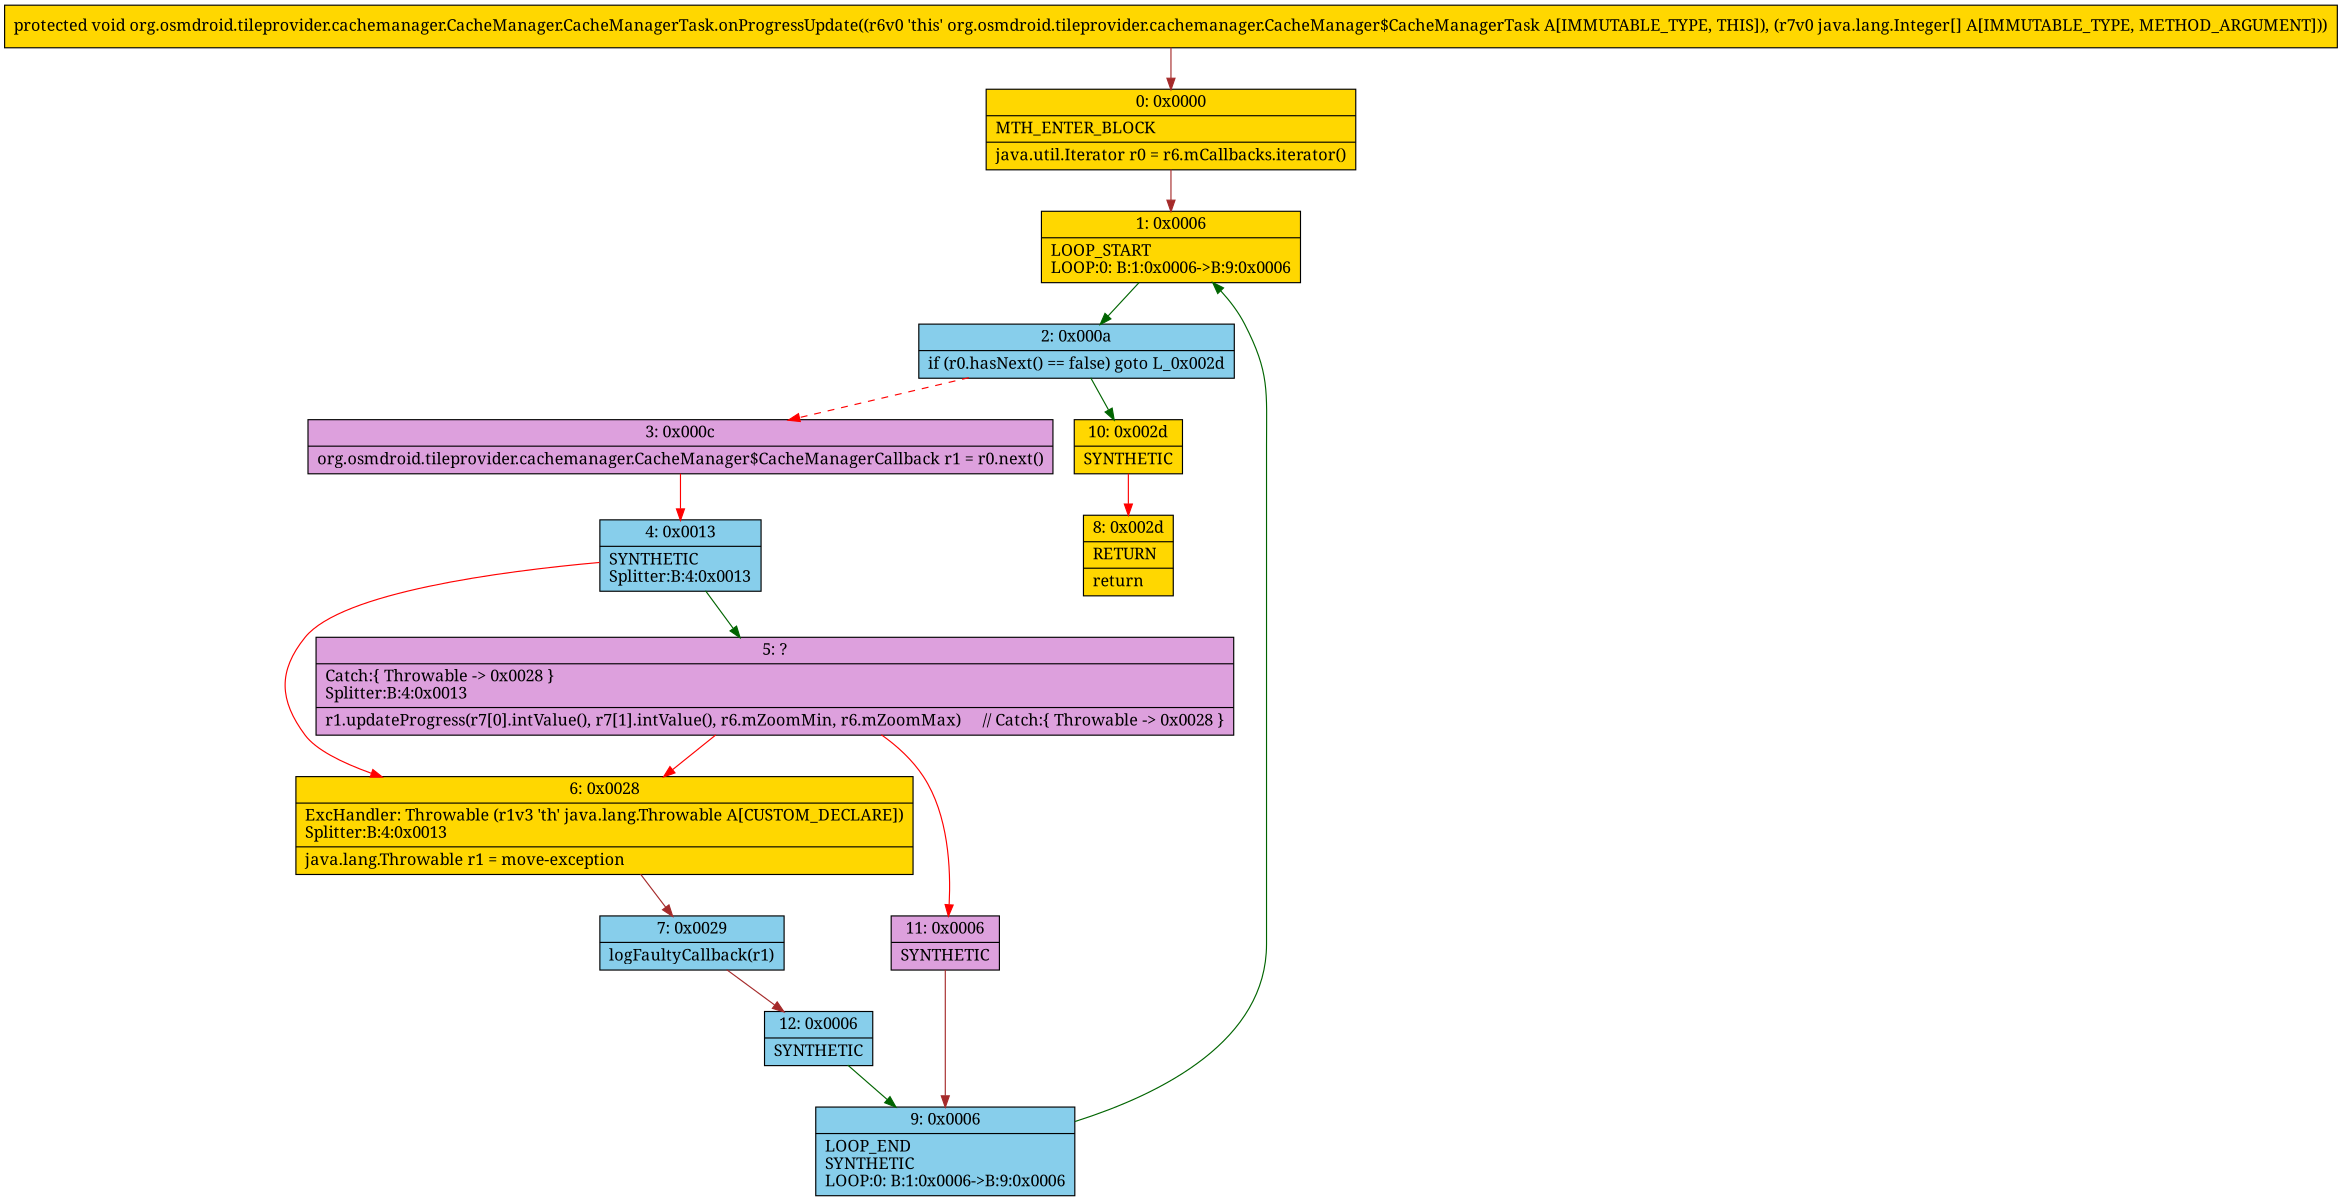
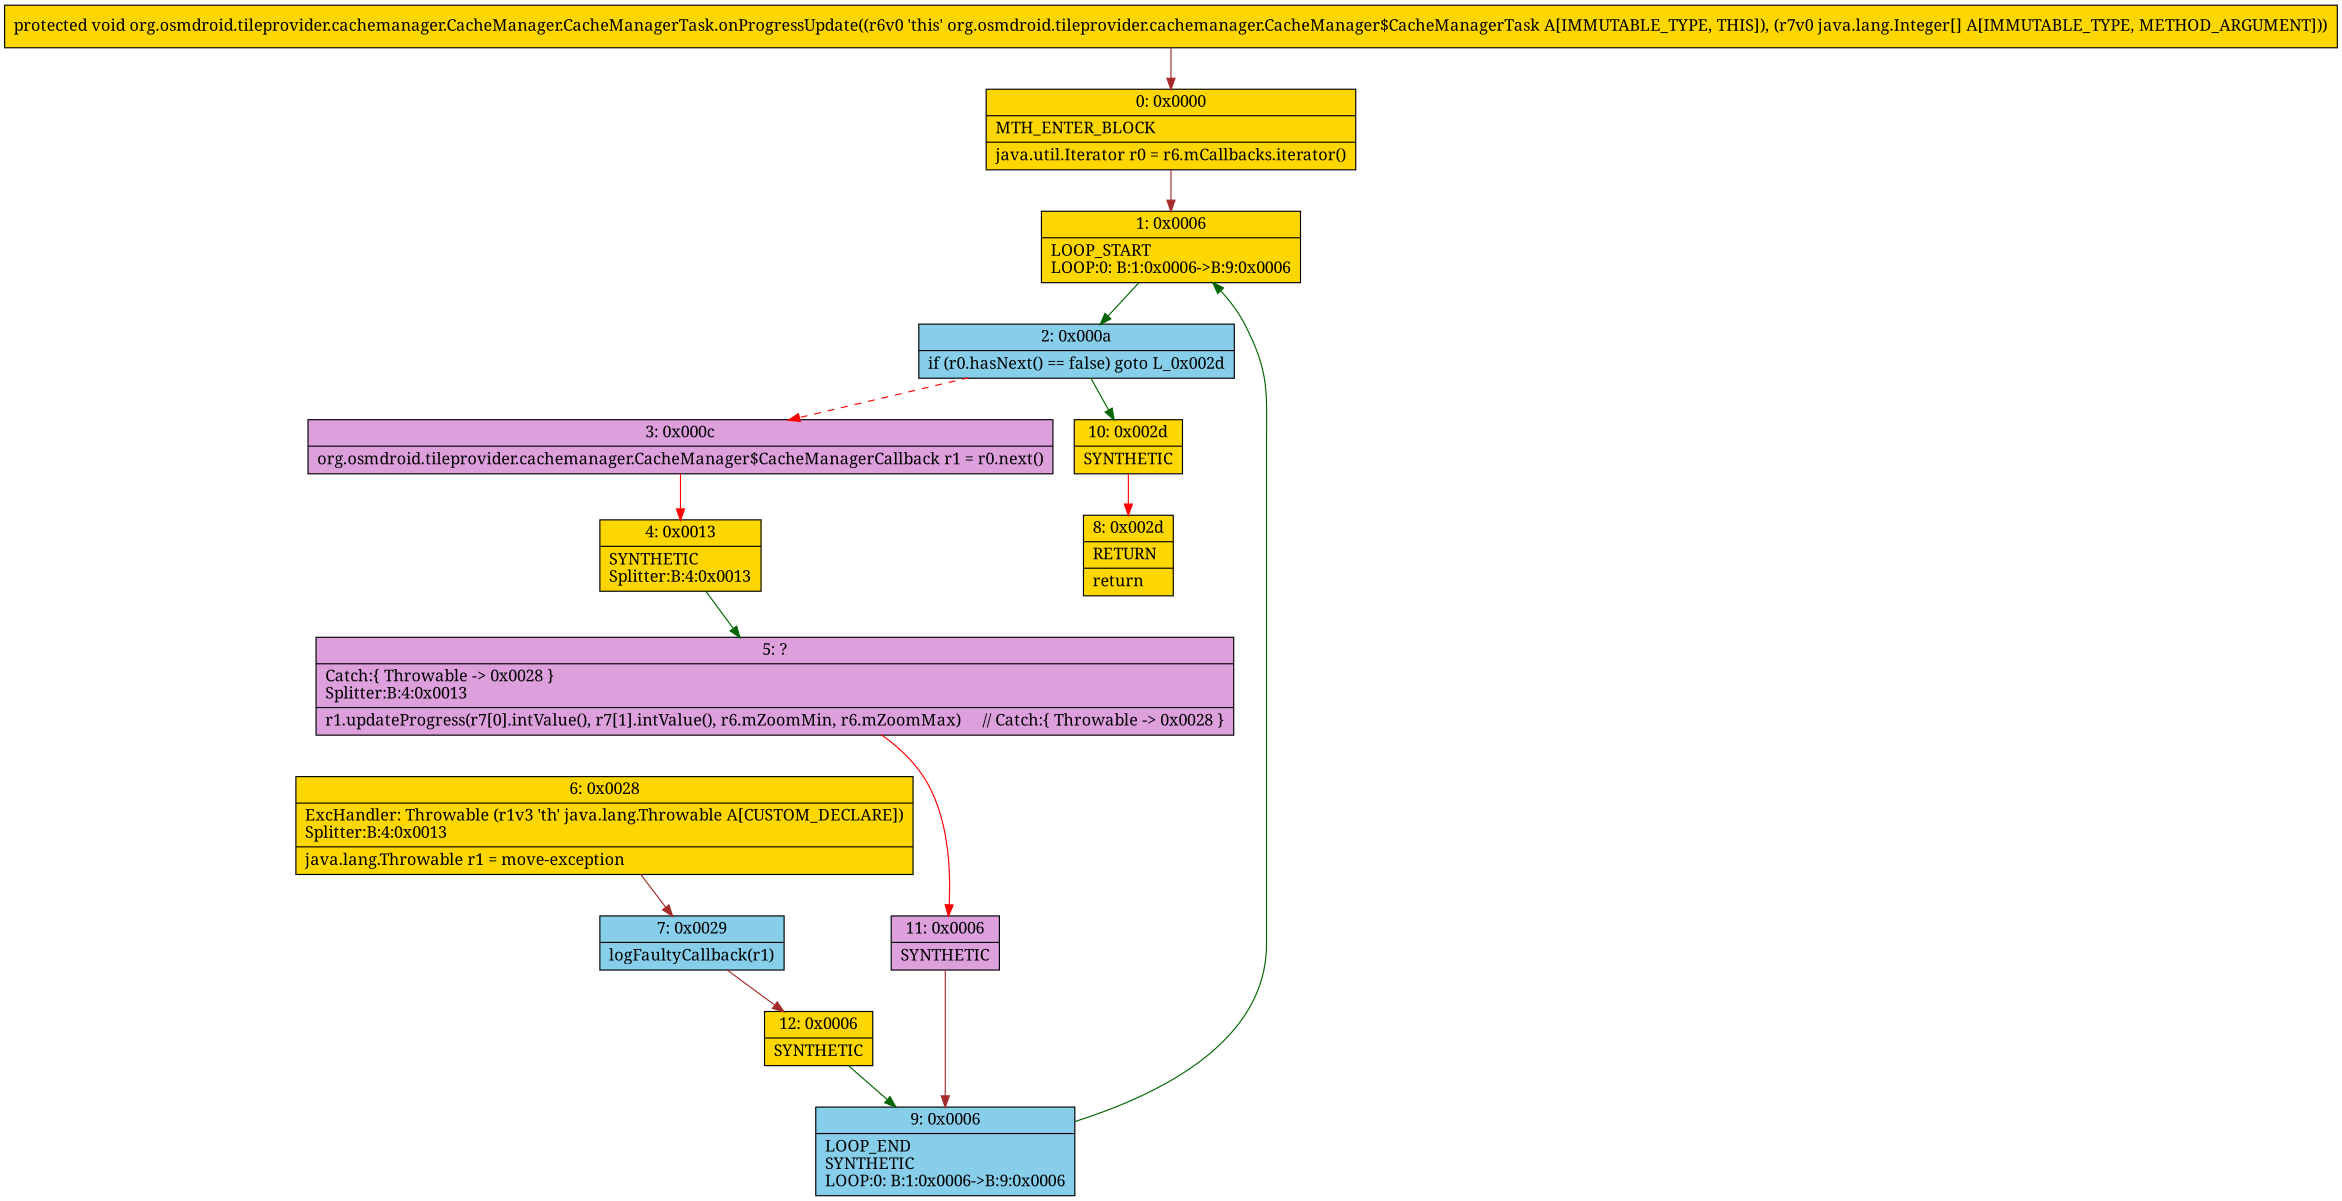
node "4: 0x0013": fillcolor skyblue -> gold
edge "4: 0x0013" -> "6: 0x0028": removed
edge "5: ?" -> "6: 0x0028": removed
node "12: 0x0006": fillcolor skyblue -> gold
